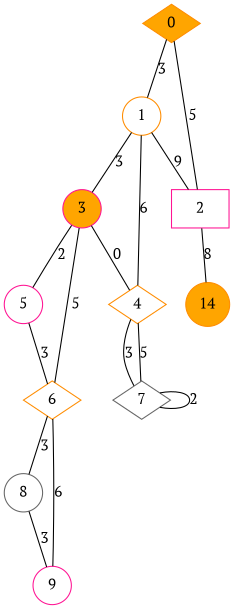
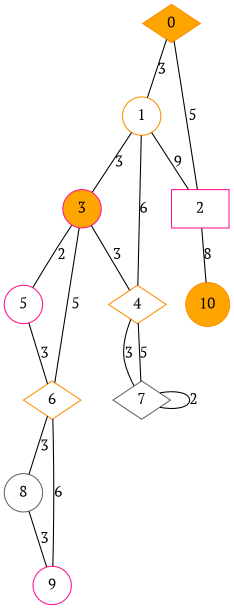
edge "3" -- "4": label "0" -> "3"
node "14": label "14" -> "10"
